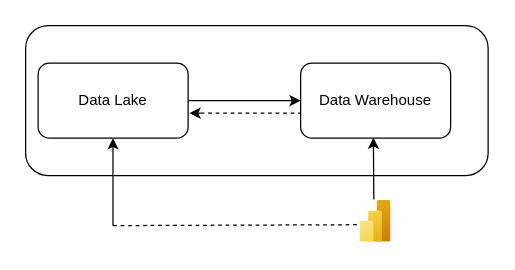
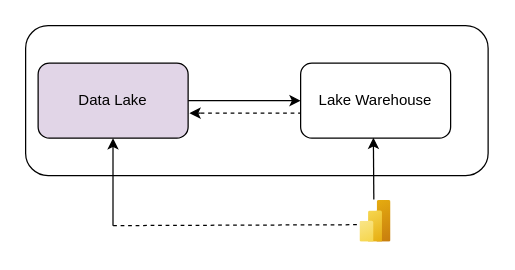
node "Data Lake": fillcolor #ffffff -> #e1d5e7
node "Data Warehouse": label "Data Warehouse" -> "Lake Warehouse"
